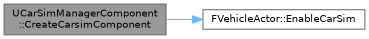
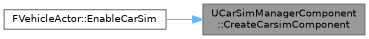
edge "UCarSimManagerComponent ::CreateCarsimComponent" -> "FVehicleActor::EnableCarSim": reversed
